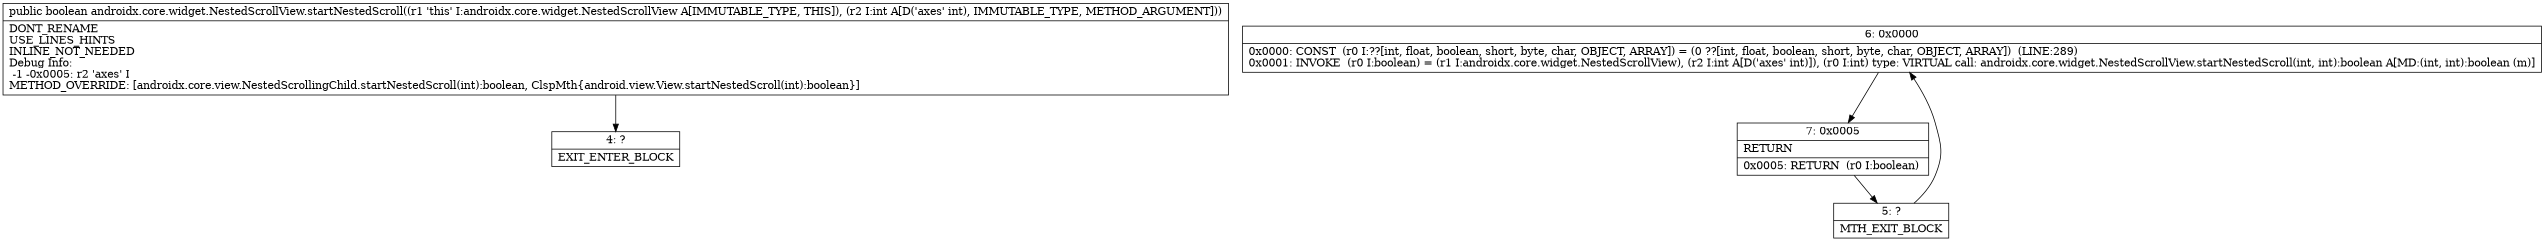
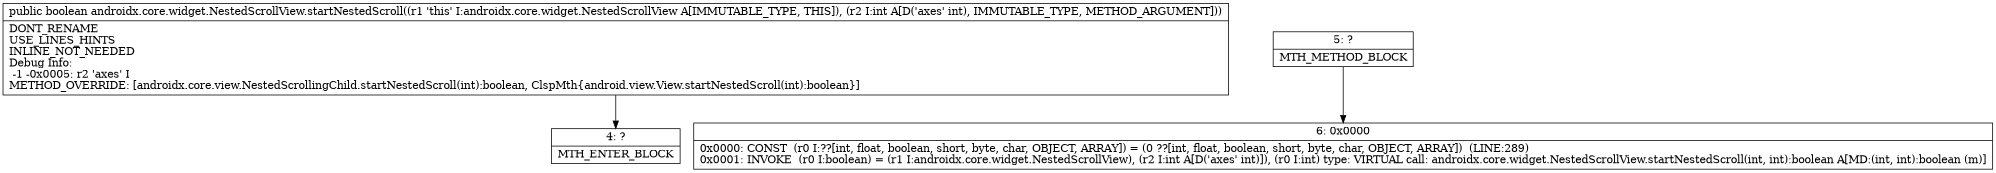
node "7: 0x0005": removed
node "4: ?": text "EXIT_ENTER_BLOCK" -> "MTH_ENTER_BLOCK"
node "5: ?": text "MTH_EXIT_BLOCK" -> "MTH_METHOD_BLOCK"
